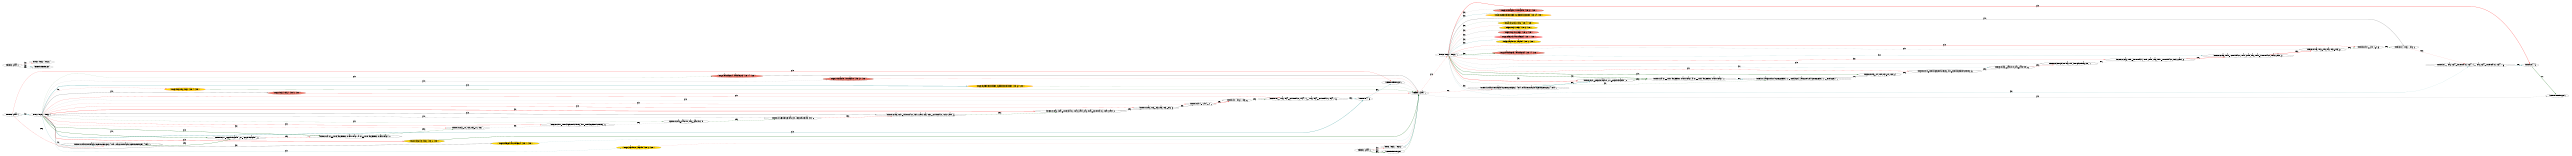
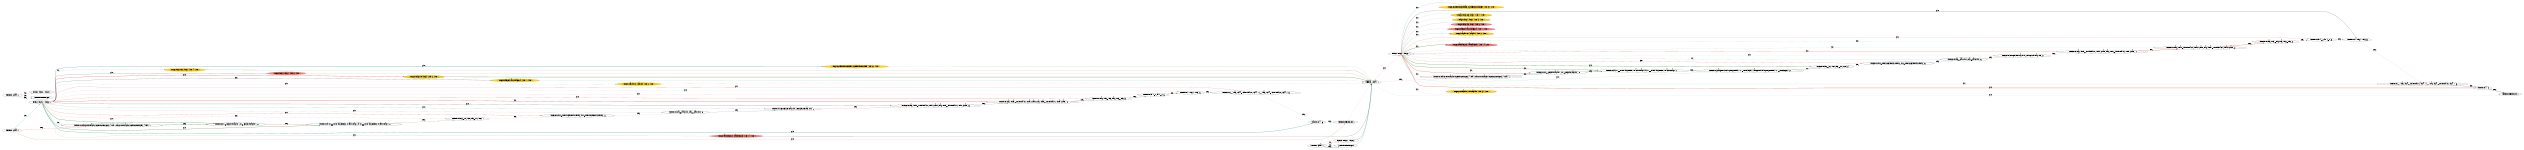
node "<(LOCAL,sort_snapshot : sort_snapshot)<SUB>37</SUB>>": fillcolor salmon -> gold
node "<(LOCAL,sort_snapshot : sort_snapshot)<SUB>30</SUB>>": removed
